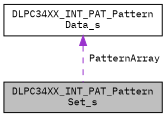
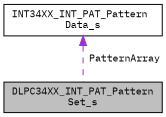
node "DLPC34XX_INT_PAT_Pattern Data_s": label "DLPC34XX_INT_PAT_Pattern Data_s" -> "INT34XX_INT_PAT_Pattern Data_s"
